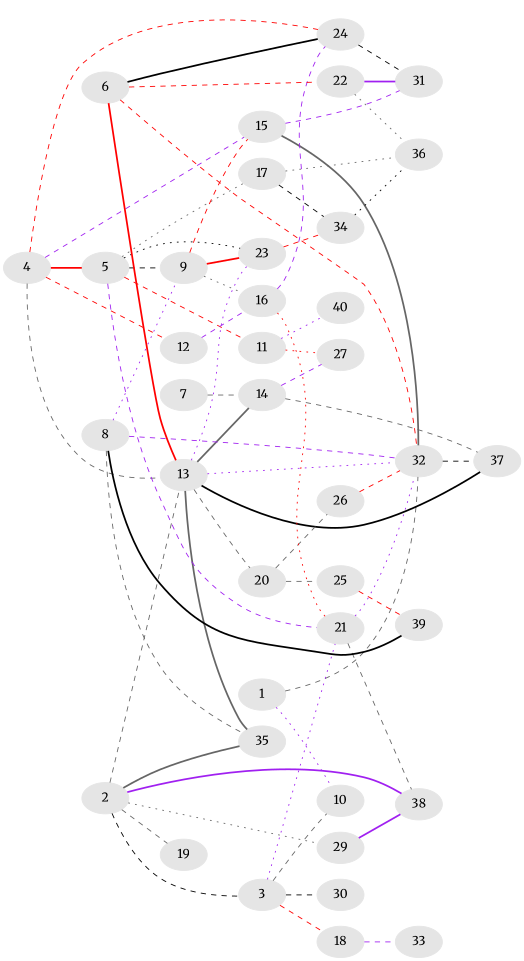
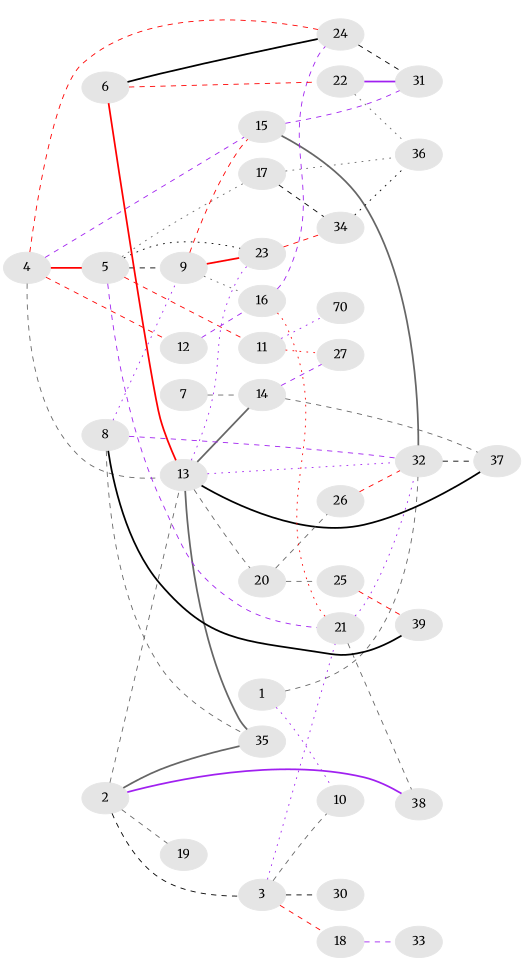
edge "6" -- "32": removed
node "40": label "40" -> "70"
node "29": removed
